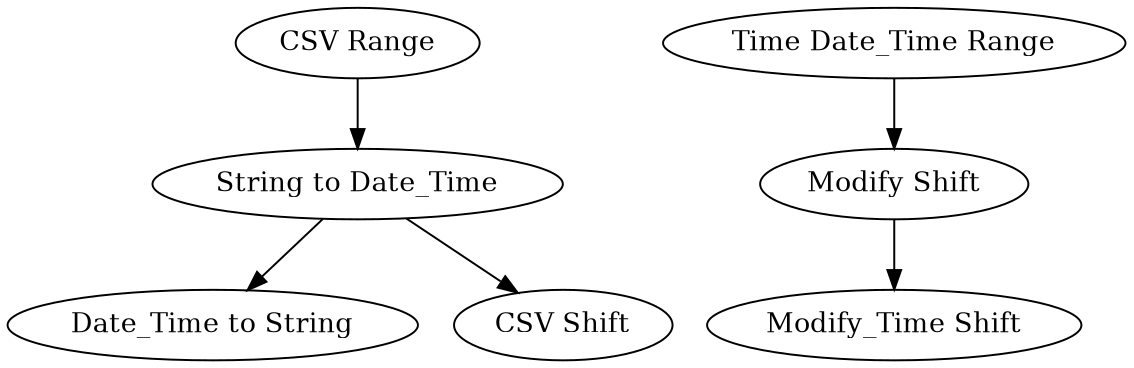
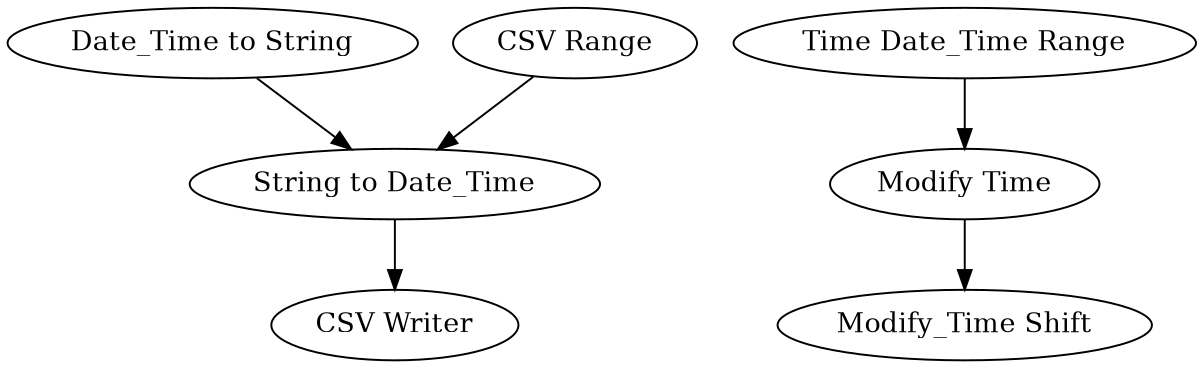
node "Modify Shift": label "Modify Shift" -> "Modify Time"
edge "String to Date_Time" -> "Date_Time to String": reversed
node "CSV Shift": label "CSV Shift" -> "CSV Writer"
